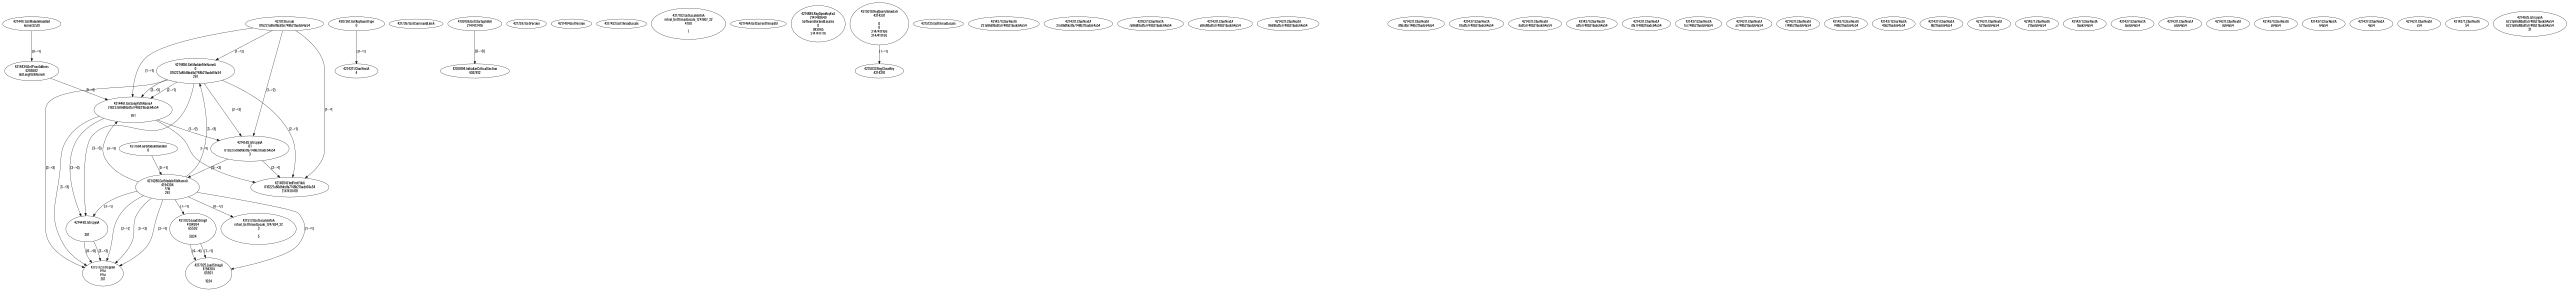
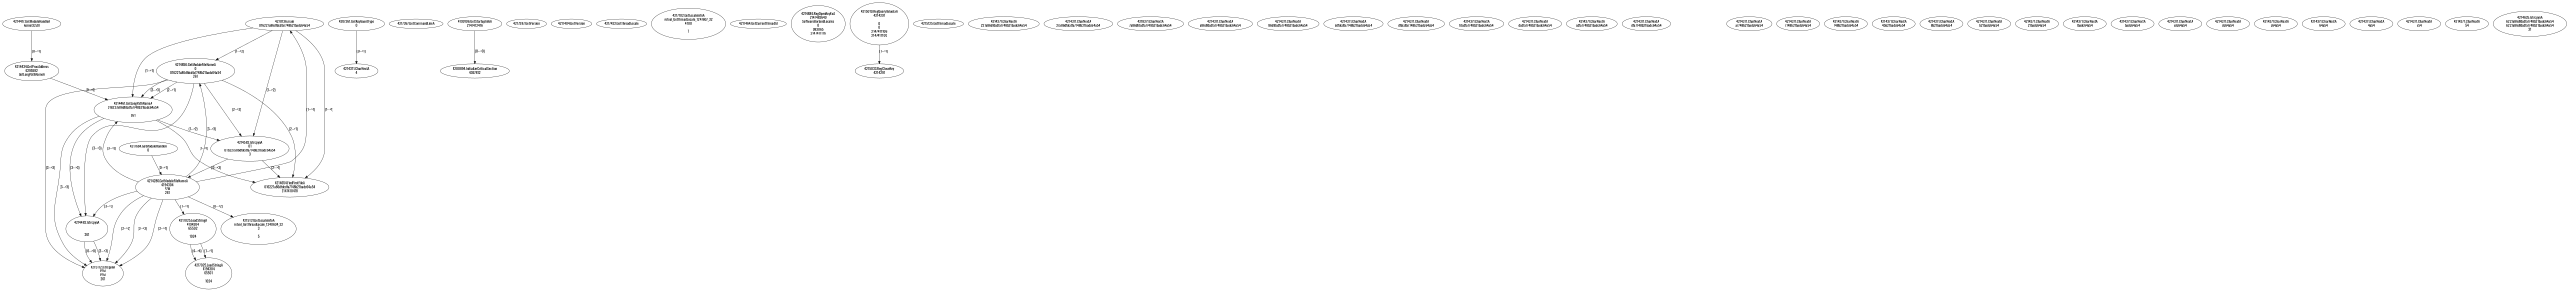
node "4214371.CharNextA 6dfdcdfa7748b21badc64a54": added
node "4214371.CharNextA fa7748b21badc64a54": removed
edge "4214286.GetModuleFileNameA 4194304 PZM 261" -> "4217025.LoadStringA 4194304 65501 1024": now "4214286.GetModuleFileNameA 4194304 PZM 261" -> "4270136.main 016227a86dfdcdfa7748b21badc64a54"
node "4217025.LoadStringA 4194304 65502 5024": label "4217025.LoadStringA 4194304 65502 5024" -> "4217025.LoadStringA 4194304 65502 1024"
node "4215131.GetLocaleInfoA retval_GetThreadLocale_1247634_32 3 5": label "4215131.GetLocaleInfoA retval_GetThreadLocale_1247634_32 3 5" -> "4215131.GetLocaleInfoA retval_GetThreadLocale_1240634_32 3 5"
